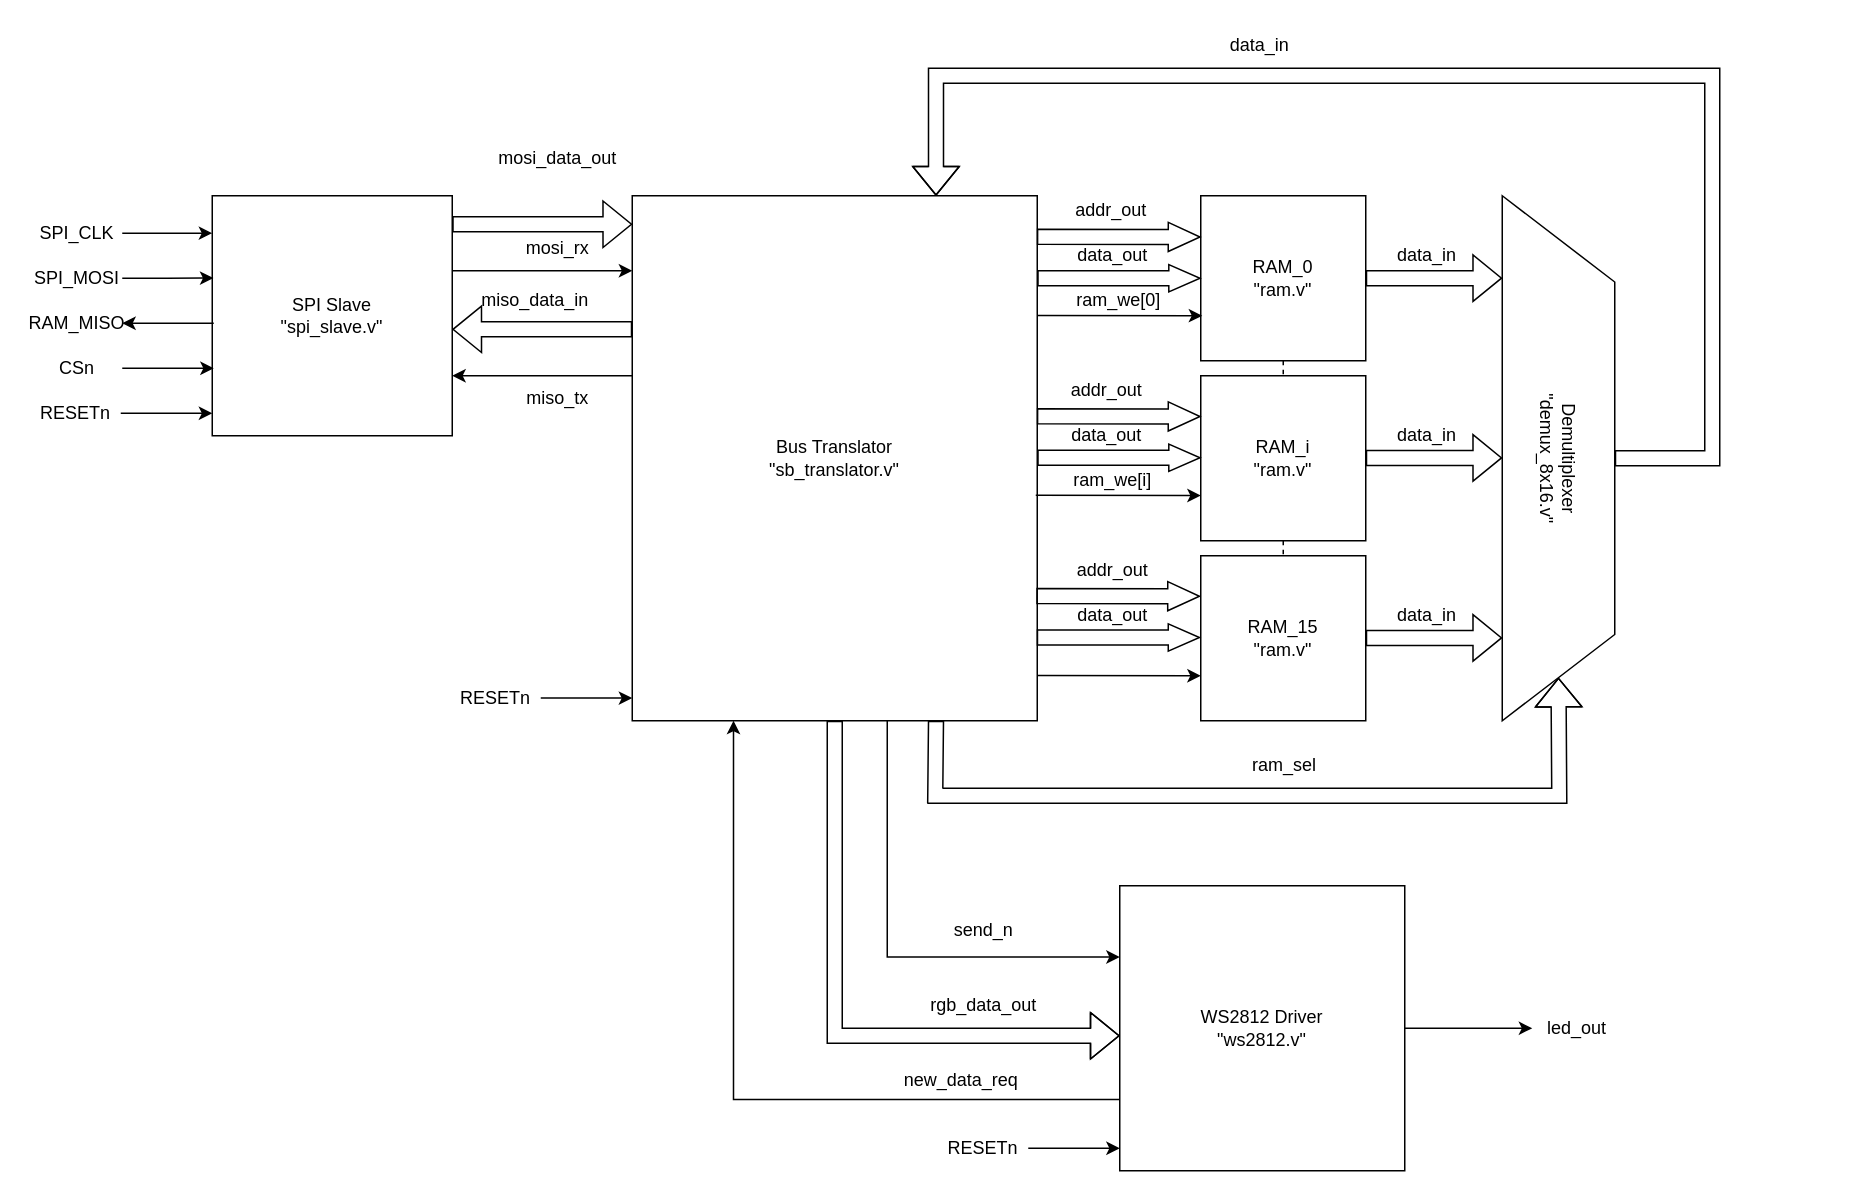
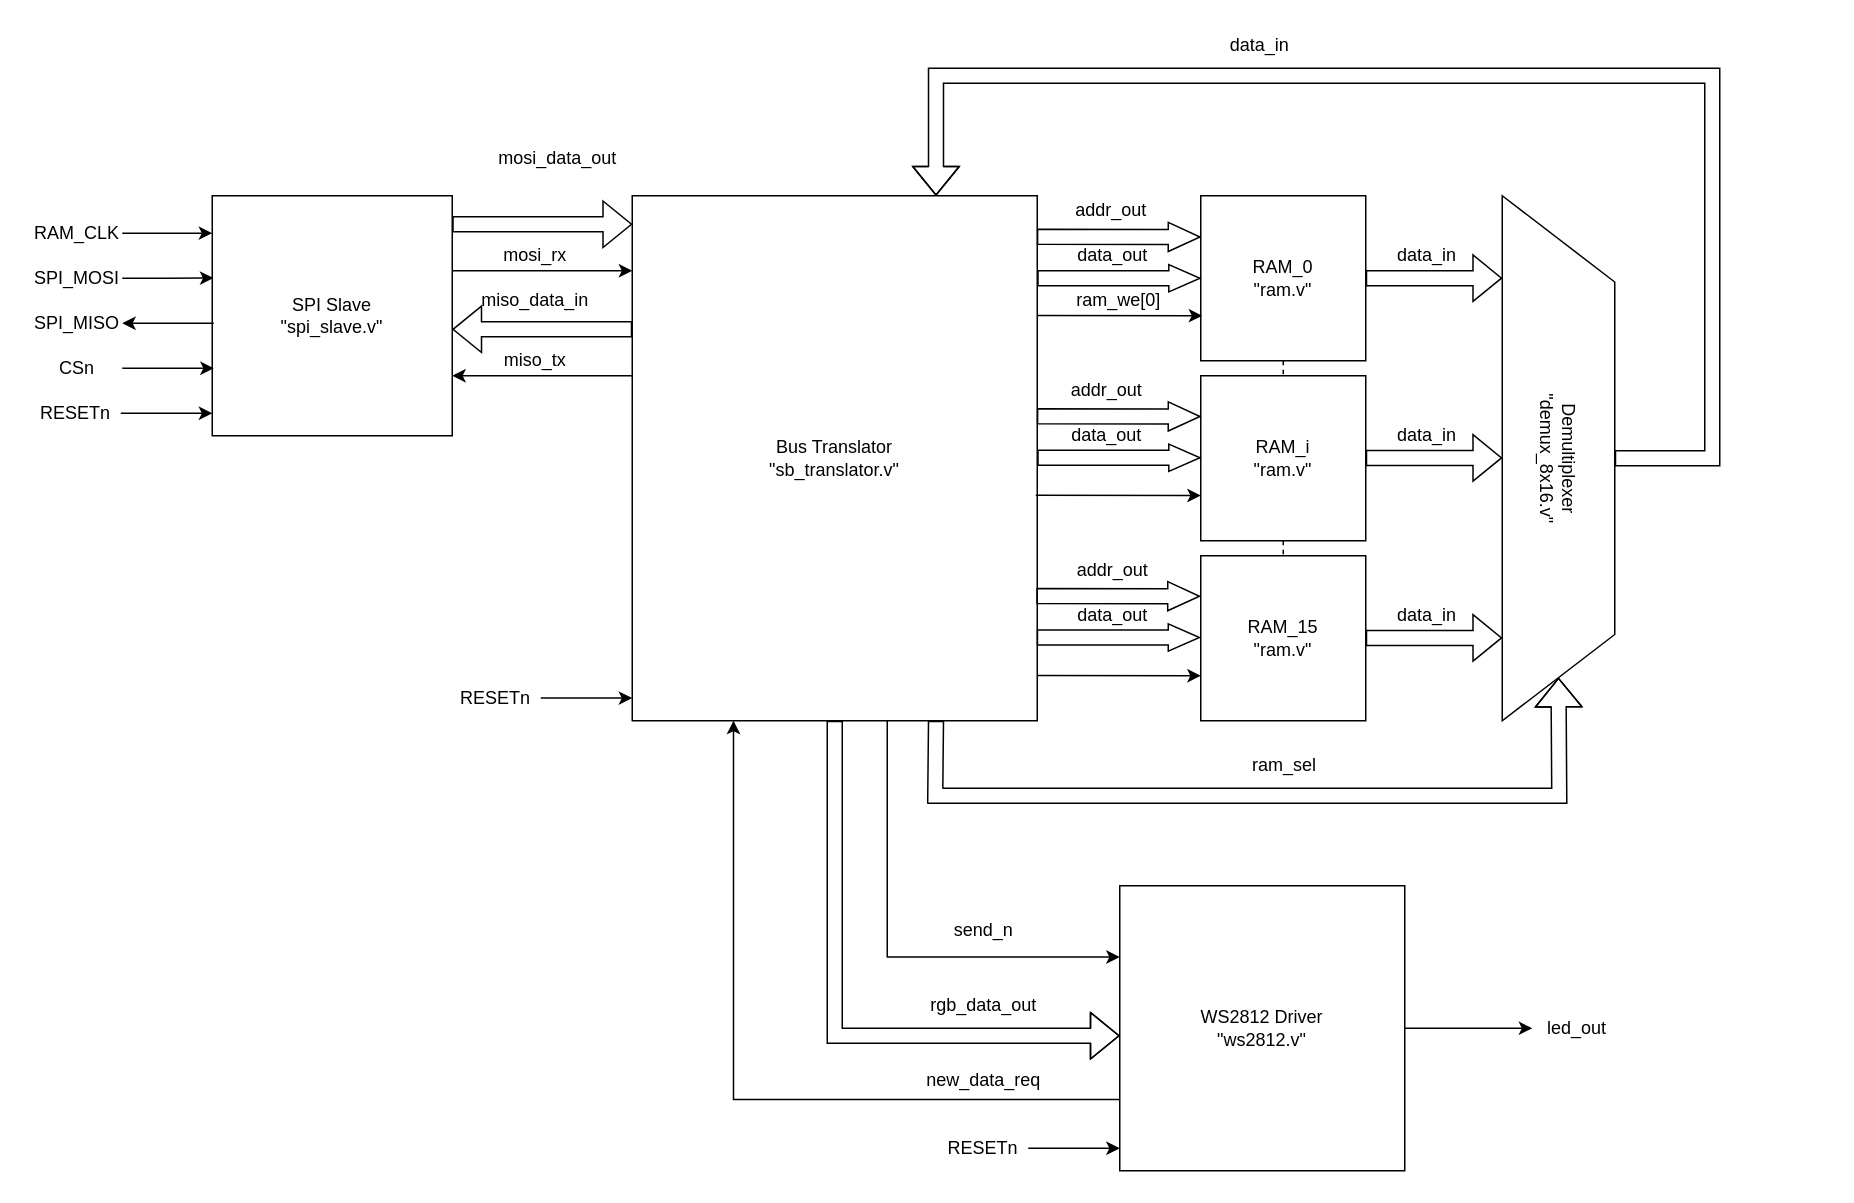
node "SPI_CLK": label "SPI_CLK" -> "RAM_CLK"
node "mosi_rx": moved (557, 248) -> (535, 256)
node "RAM_MISO": label "RAM_MISO" -> "SPI_MISO"
node "miso_tx": moved (557, 398) -> (535, 361)
node "ram_we[i]": removed
node "new_data_req": moved (961, 1081) -> (983, 1081)
